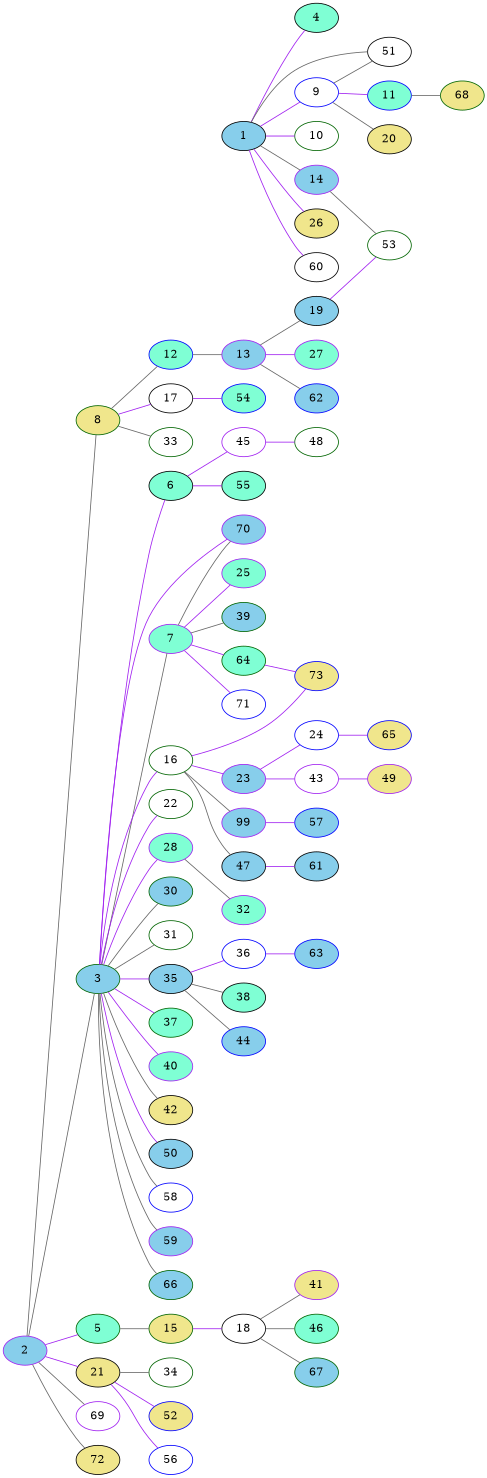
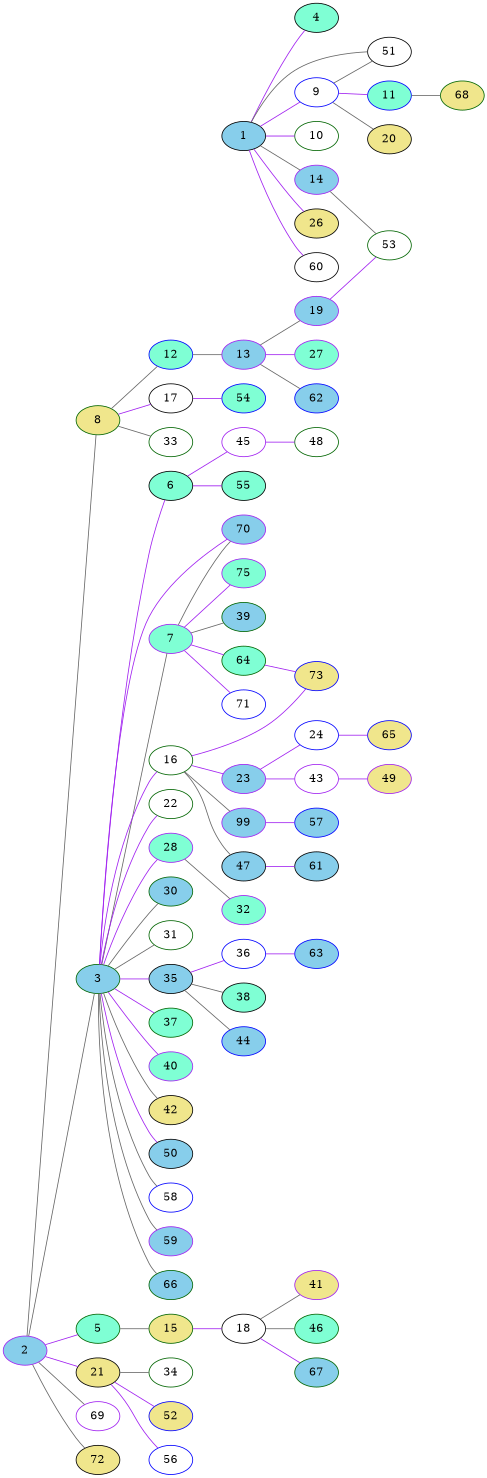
node "19": color black -> purple
node "25": label "25" -> "75"
edge "18" -- "67": color gray40 -> purple
